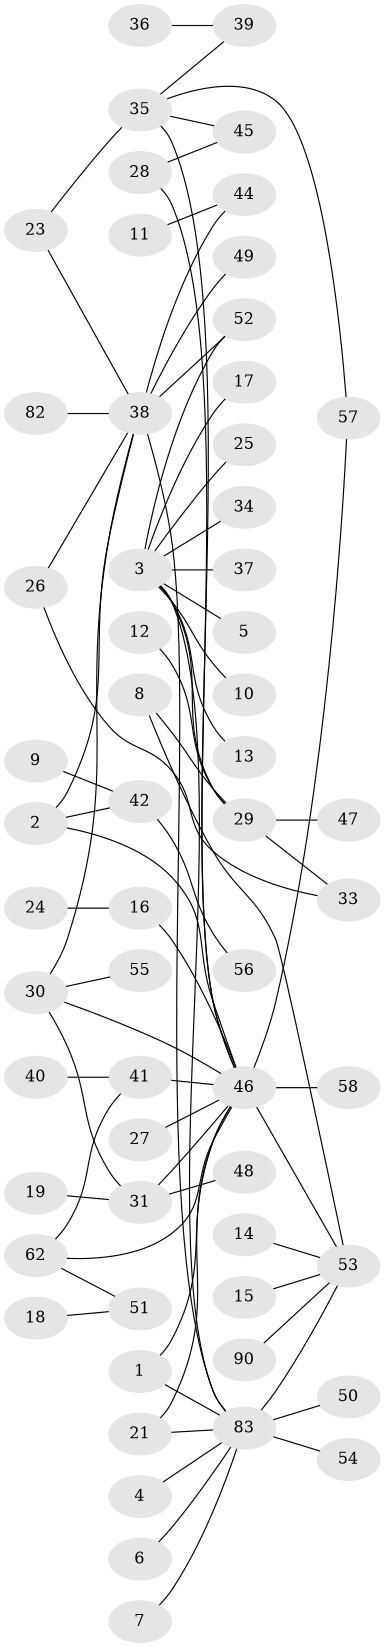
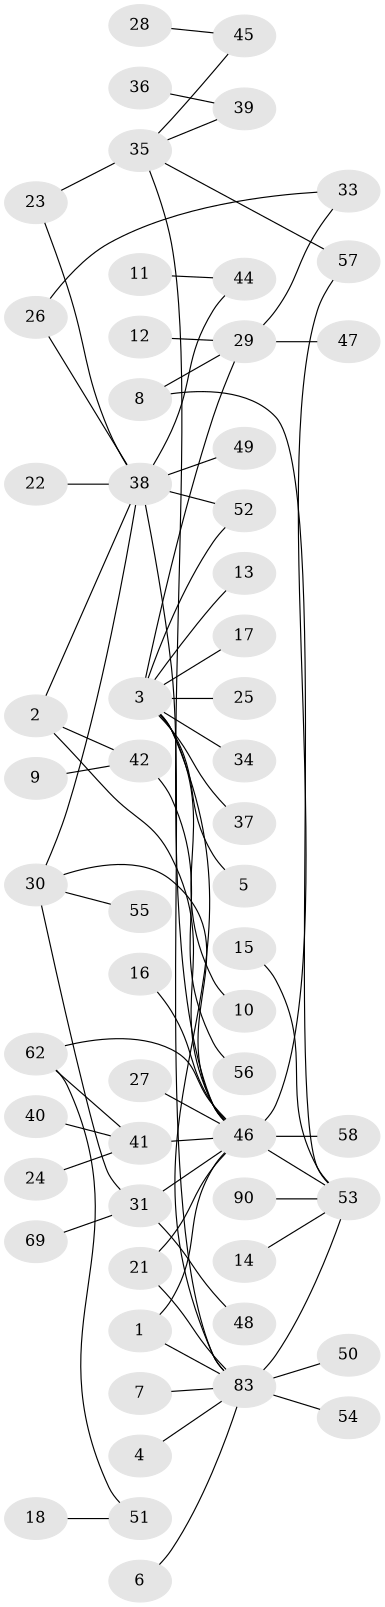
node "82": label "82" -> "22"
edge "28" -- "46": removed
edge "24" -- "16": now "24" -- "41"
node "19": label "19" -> "69"
